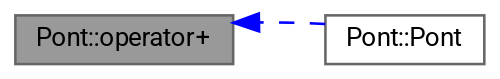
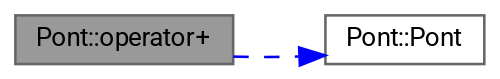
edge "Pont::Pont" -> "Pont::operator+": reversed
